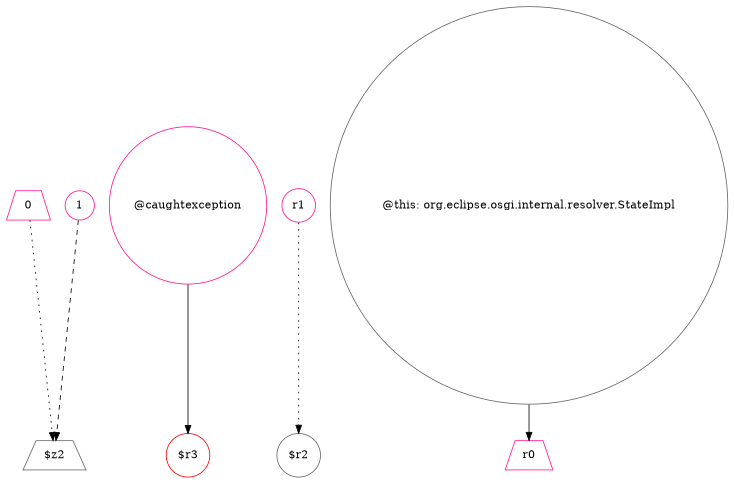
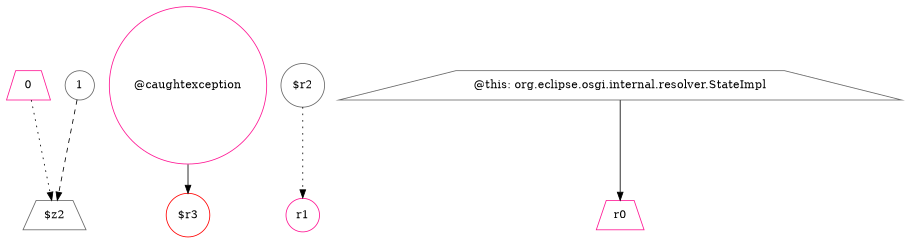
node "1": color deeppink -> gray40
node "@this: org.eclipse.osgi.internal.resolver.StateImpl": shape circle -> trapezium
edge "r1" -> "$r2": reversed
